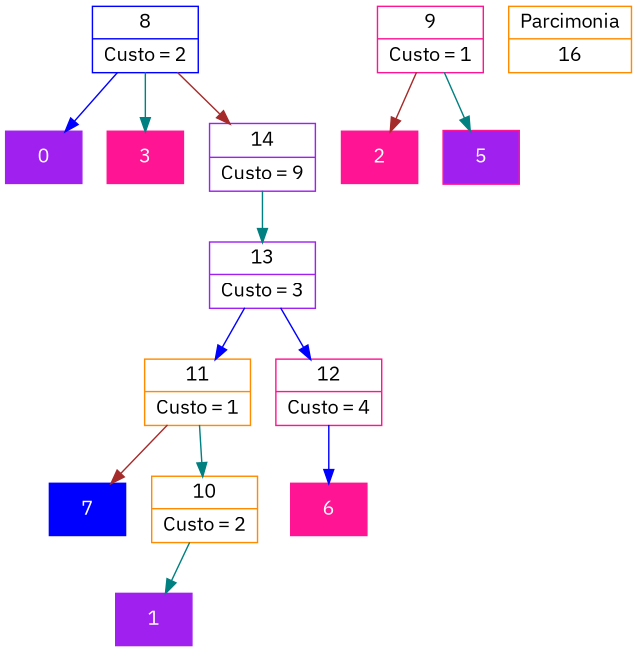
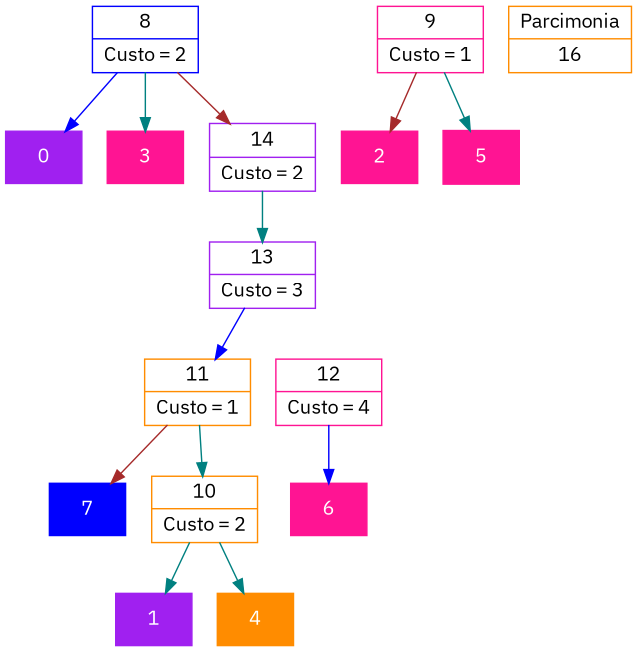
node "5": fillcolor purple -> deeppink
node "14": text "Custo = 9" -> "Custo = 2"
edge "13" -> "12": removed
node "4": added
